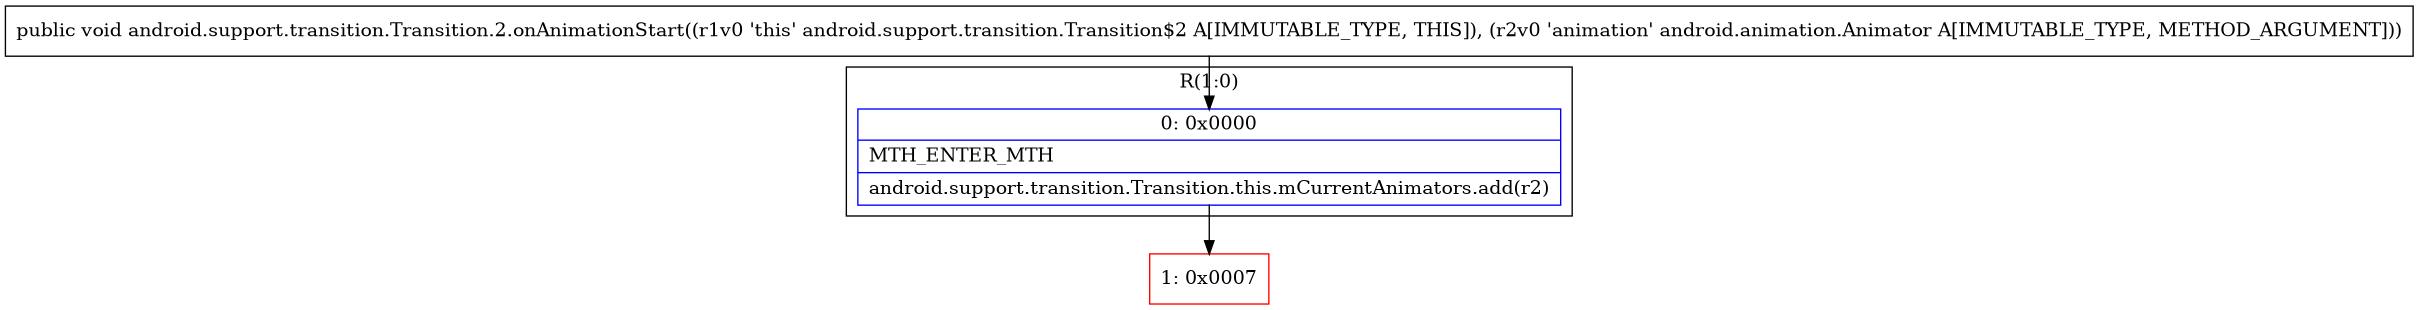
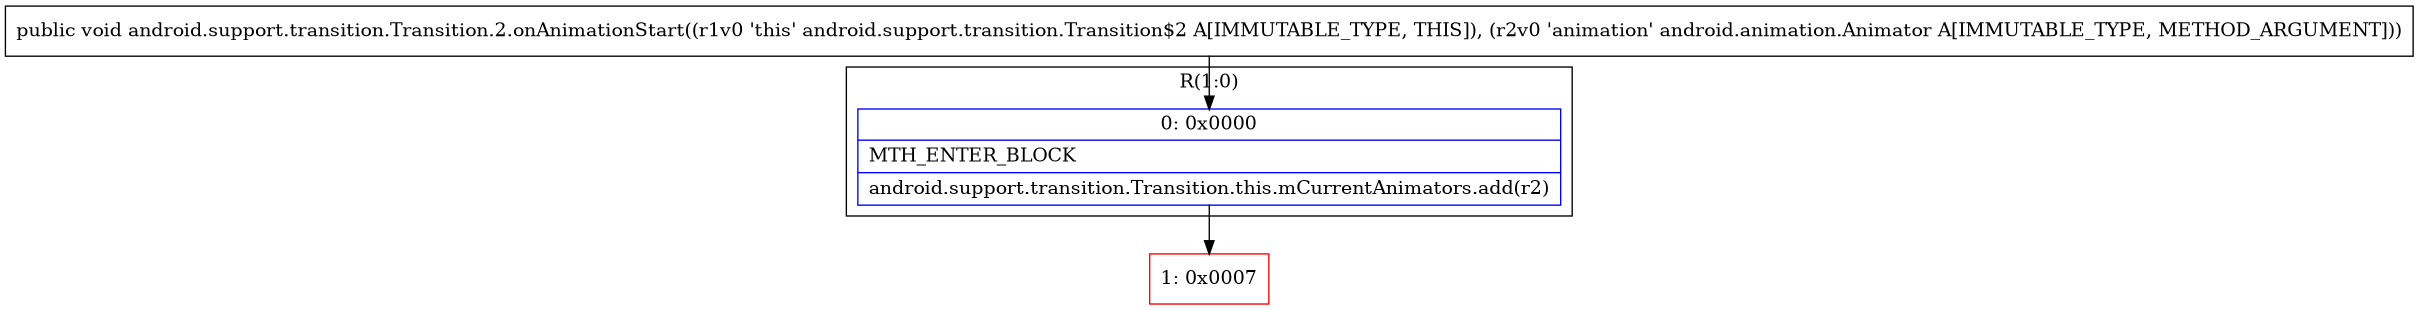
node "0: 0x0000": text "MTH_ENTER_MTH" -> "MTH_ENTER_BLOCK"
